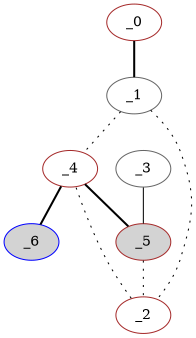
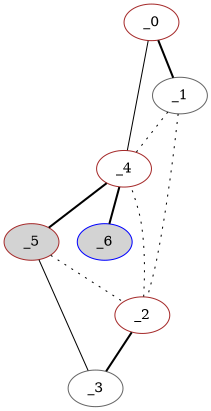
edge "_0" -- "_4": added
edge "_2" -- "_3": added
